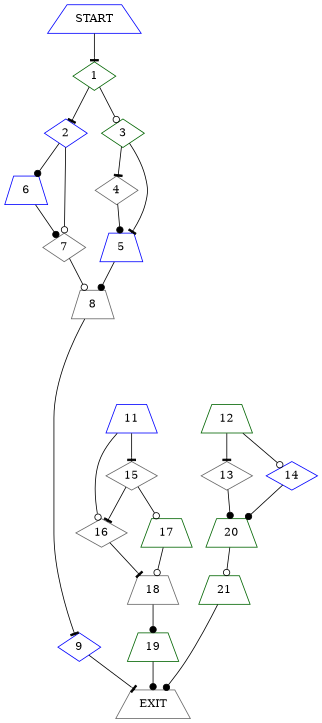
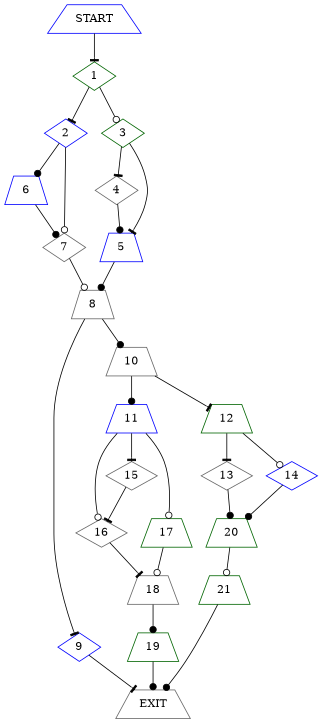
node "10": added
edge "15" -> "17": now "11" -> "17"
